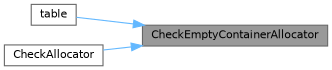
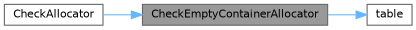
edge "table" -> "CheckEmptyContainerAllocator": reversed
